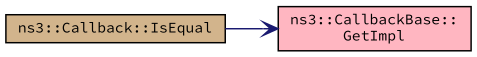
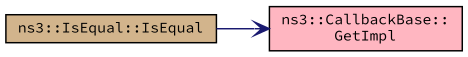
node "ns3::Callback::IsEqual": label "ns3::Callback::IsEqual" -> "ns3::IsEqual::IsEqual"
